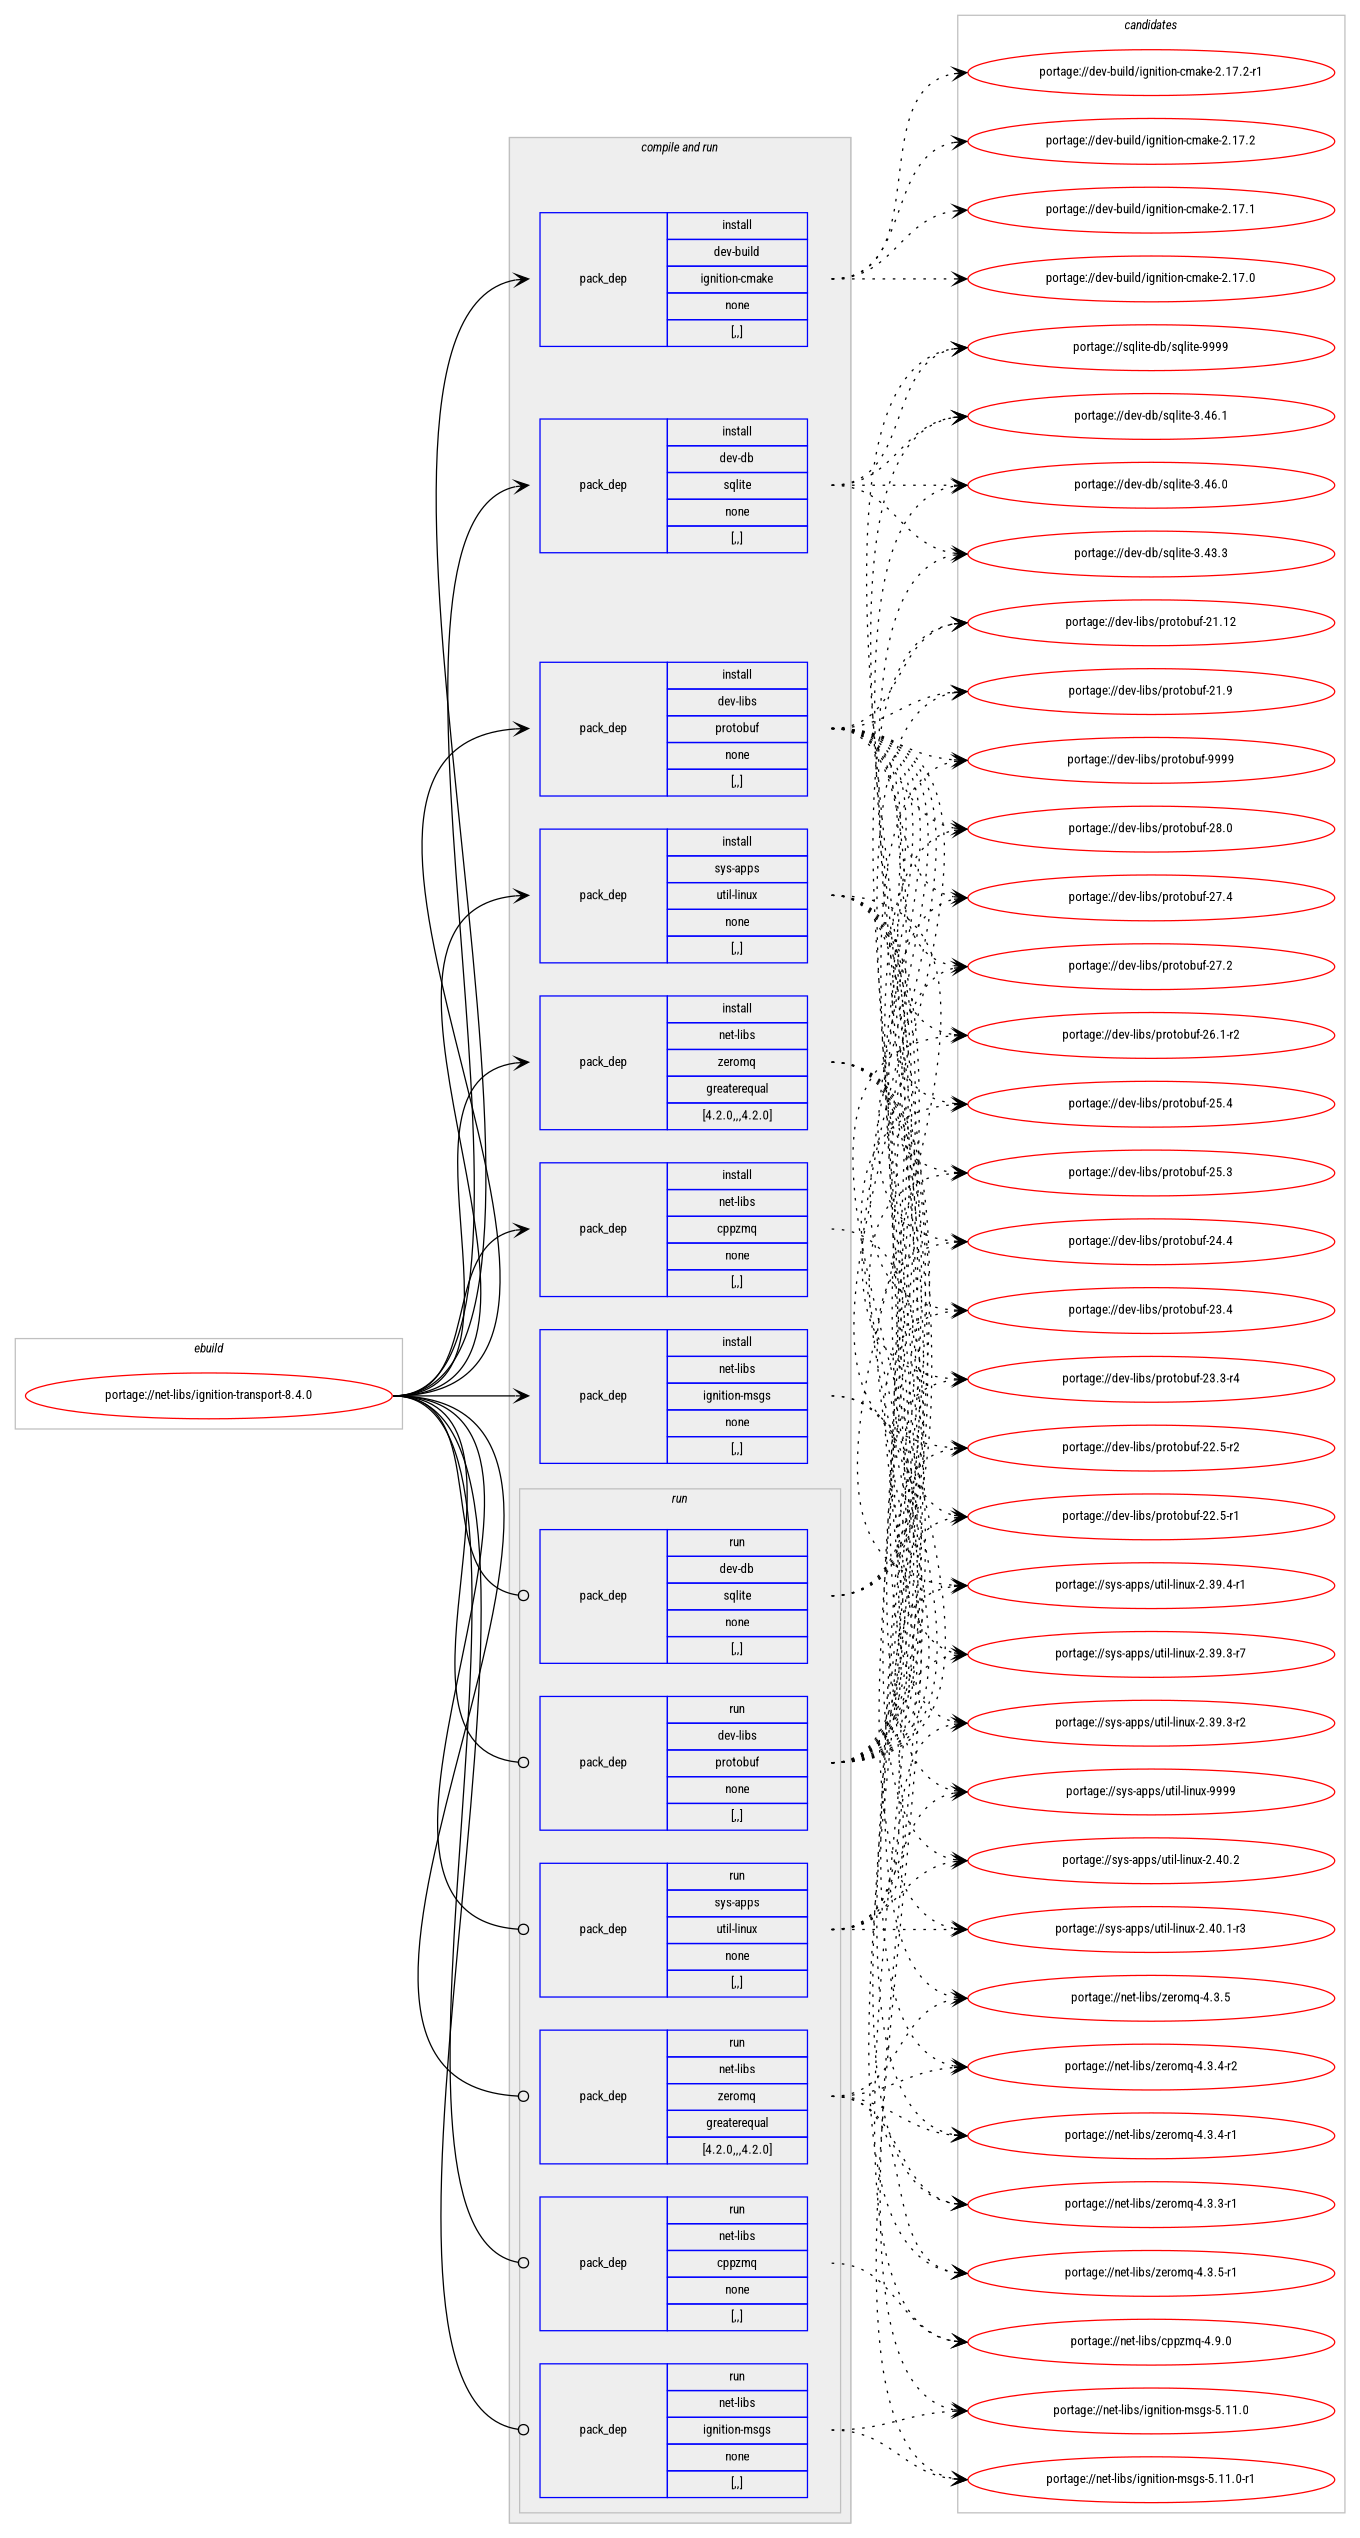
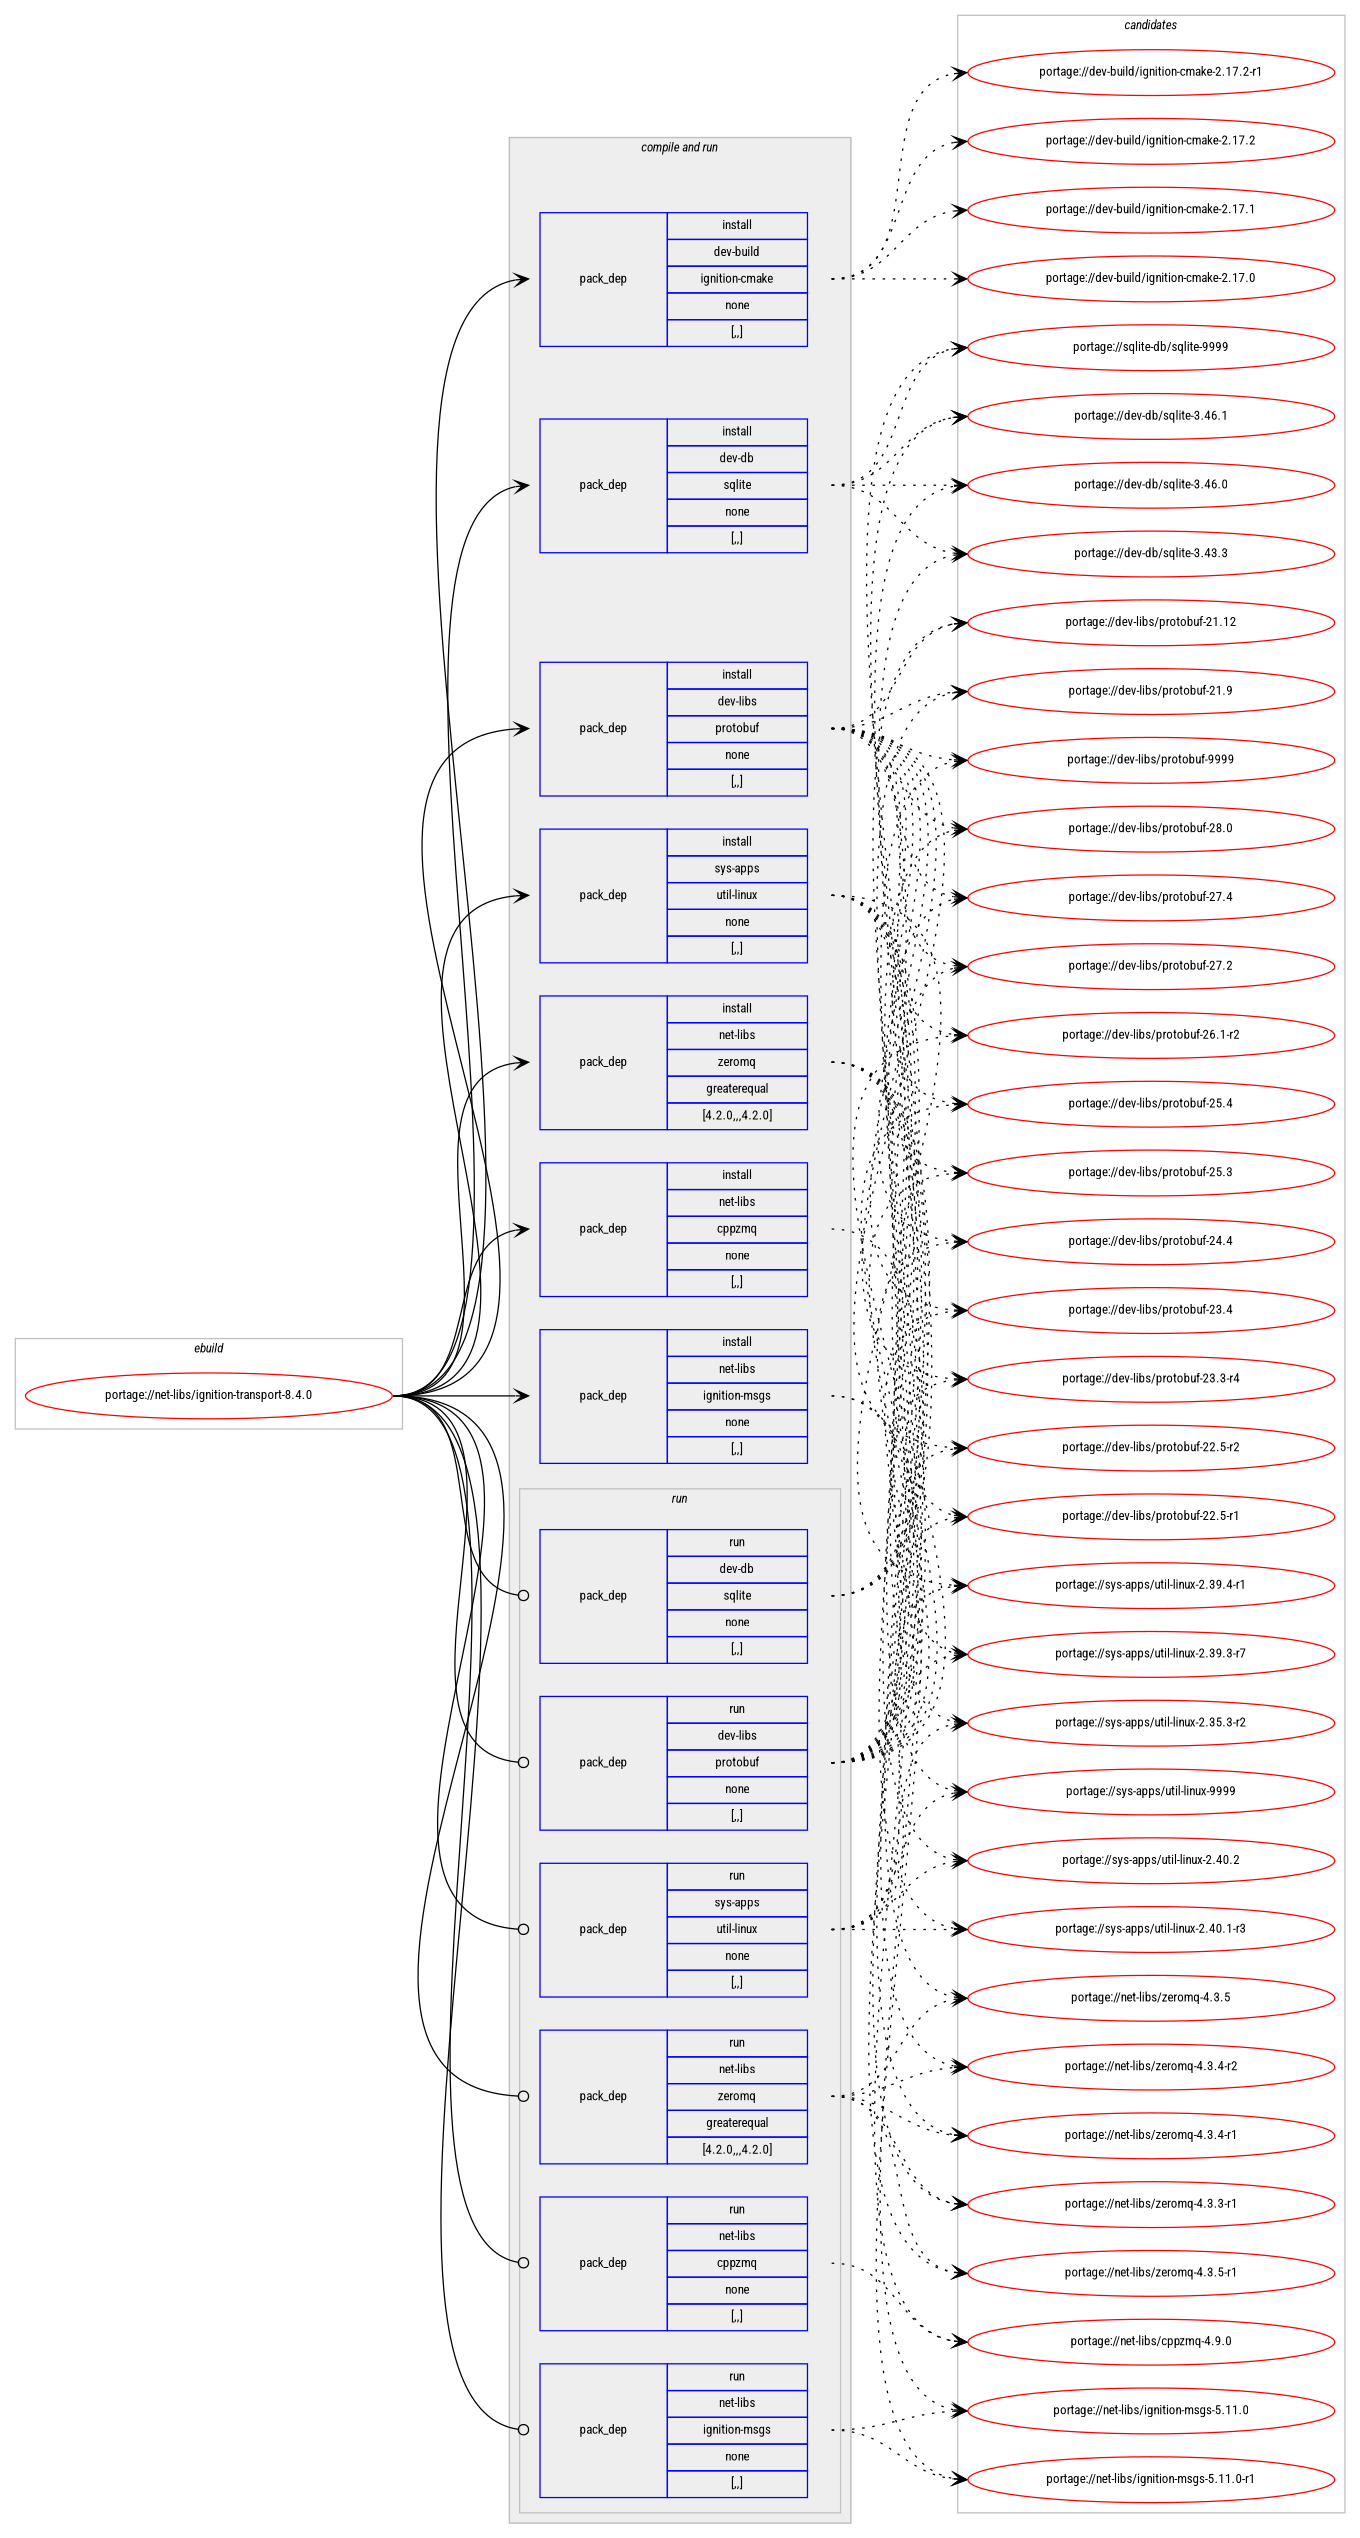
node "portage://sys-apps/util-linux-2.39.3-r2": label "portage://sys-apps/util-linux-2.39.3-r2" -> "portage://sys-apps/util-linux-2.35.3-r2"
